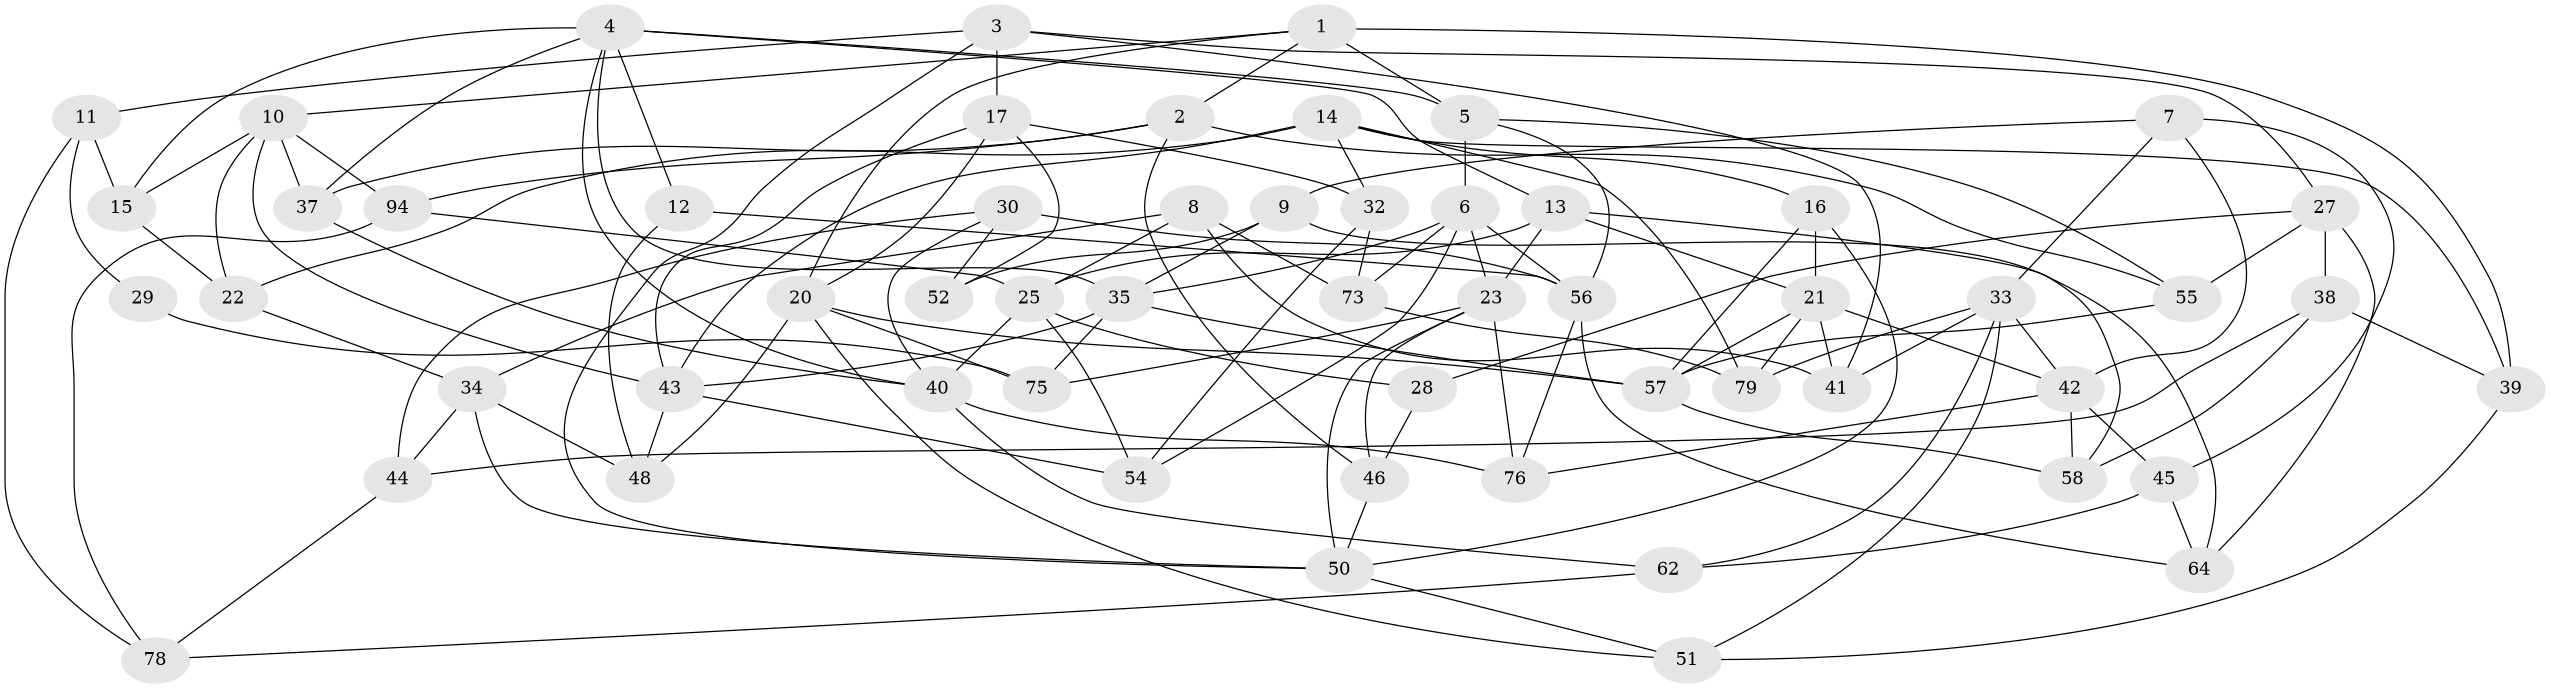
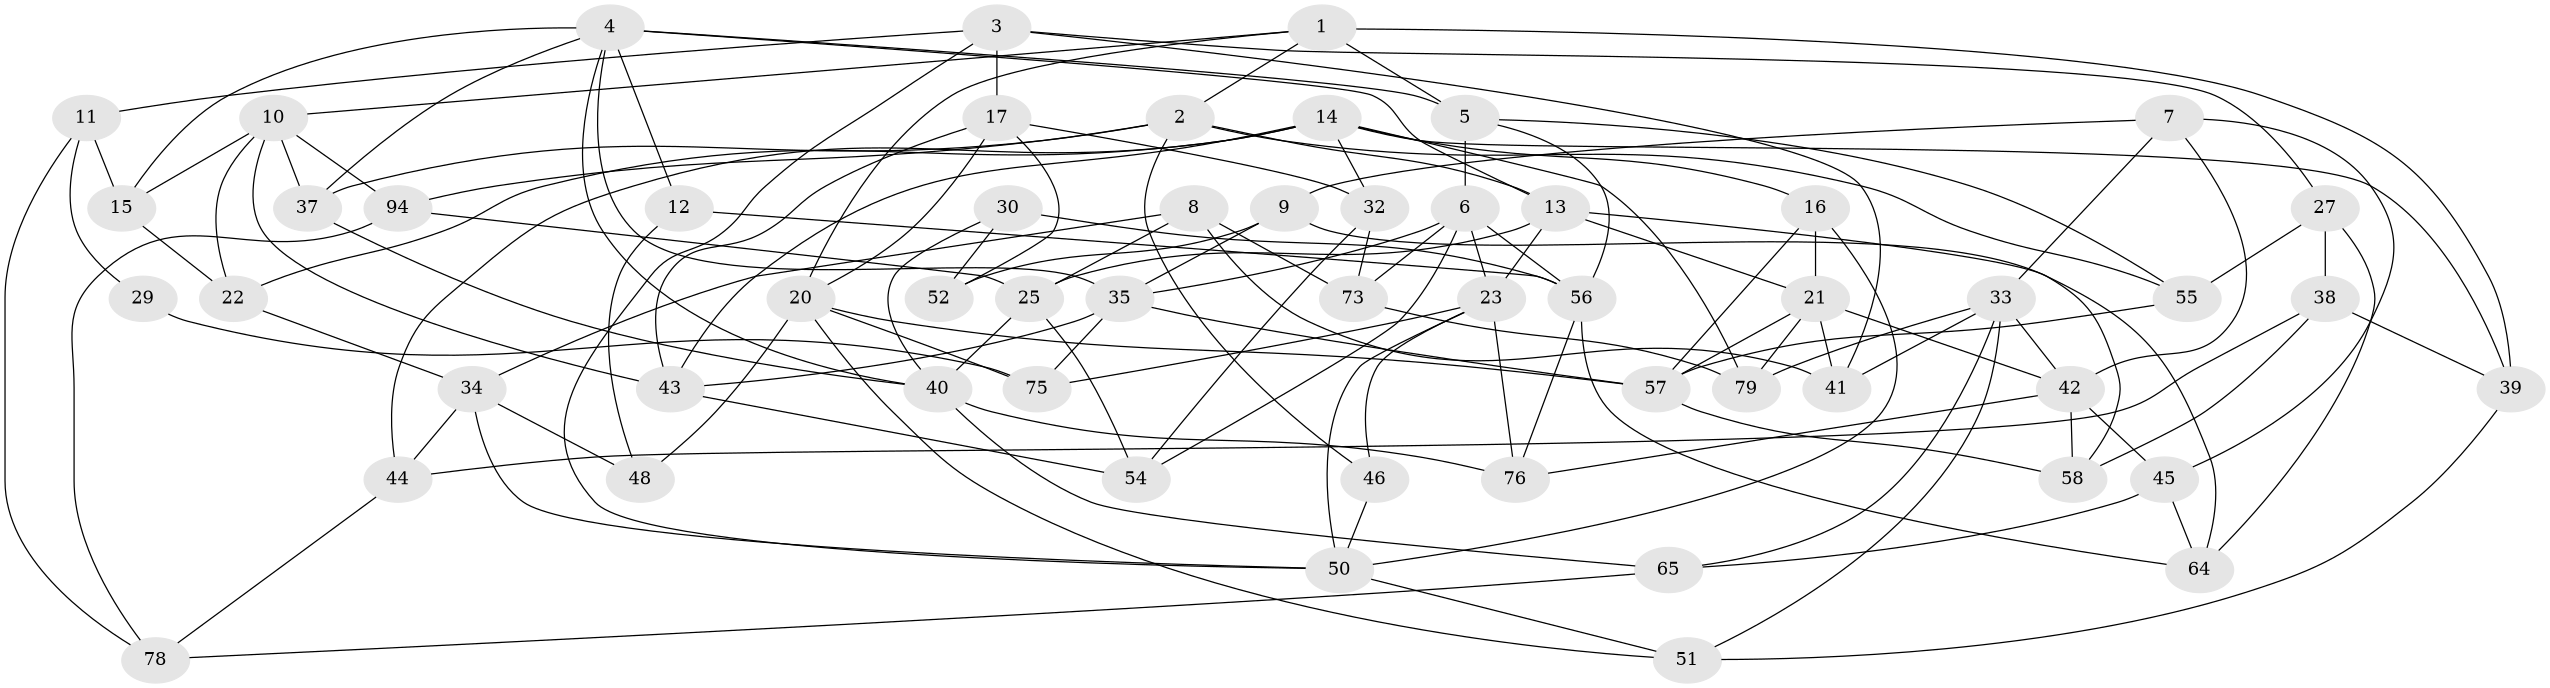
edge "2" -- "13": added
edge "30" -- "44": now "14" -- "44"
node "28": removed
edge "43" -- "48": removed
node "62": label "62" -> "65"
